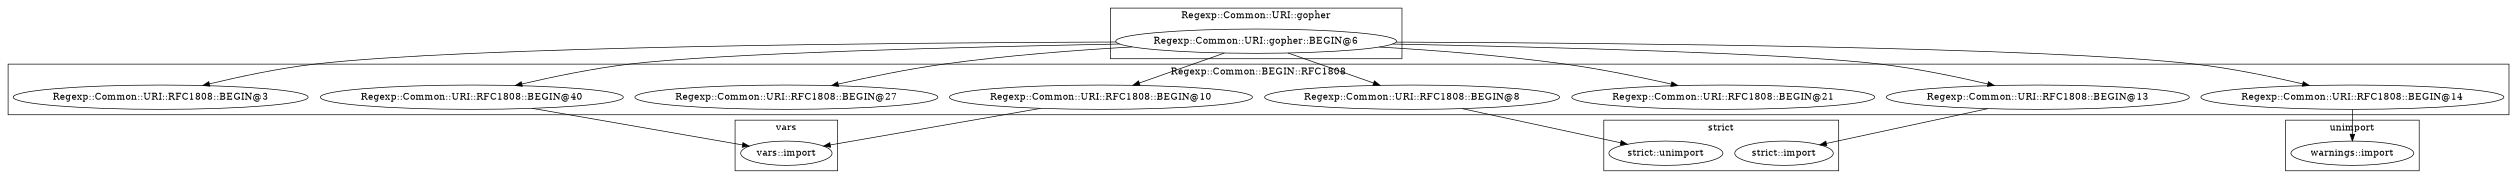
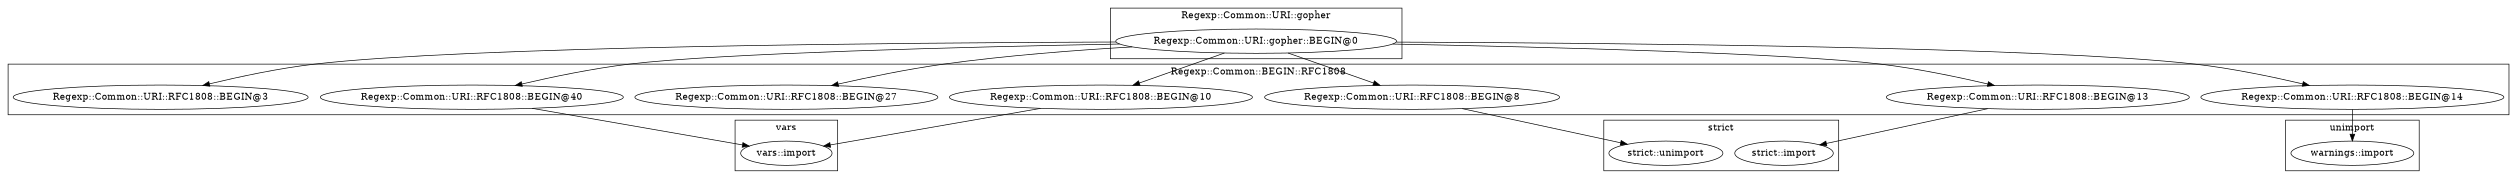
node "Regexp::Common::URI::gopher::BEGIN@6": label "Regexp::Common::URI::gopher::BEGIN@6" -> "Regexp::Common::URI::gopher::BEGIN@0"
node "Regexp::Common::URI::RFC1808::BEGIN@21": removed
